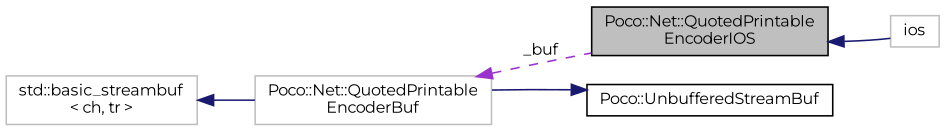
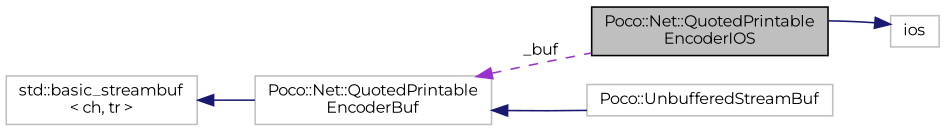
edge "ios" -> "Poco::Net::QuotedPrintable EncoderIOS": reversed
edge "Poco::Net::QuotedPrintable EncoderBuf" -> "Poco::UnbufferedStreamBuf": reversed
node "Poco::UnbufferedStreamBuf": color black -> grey75
